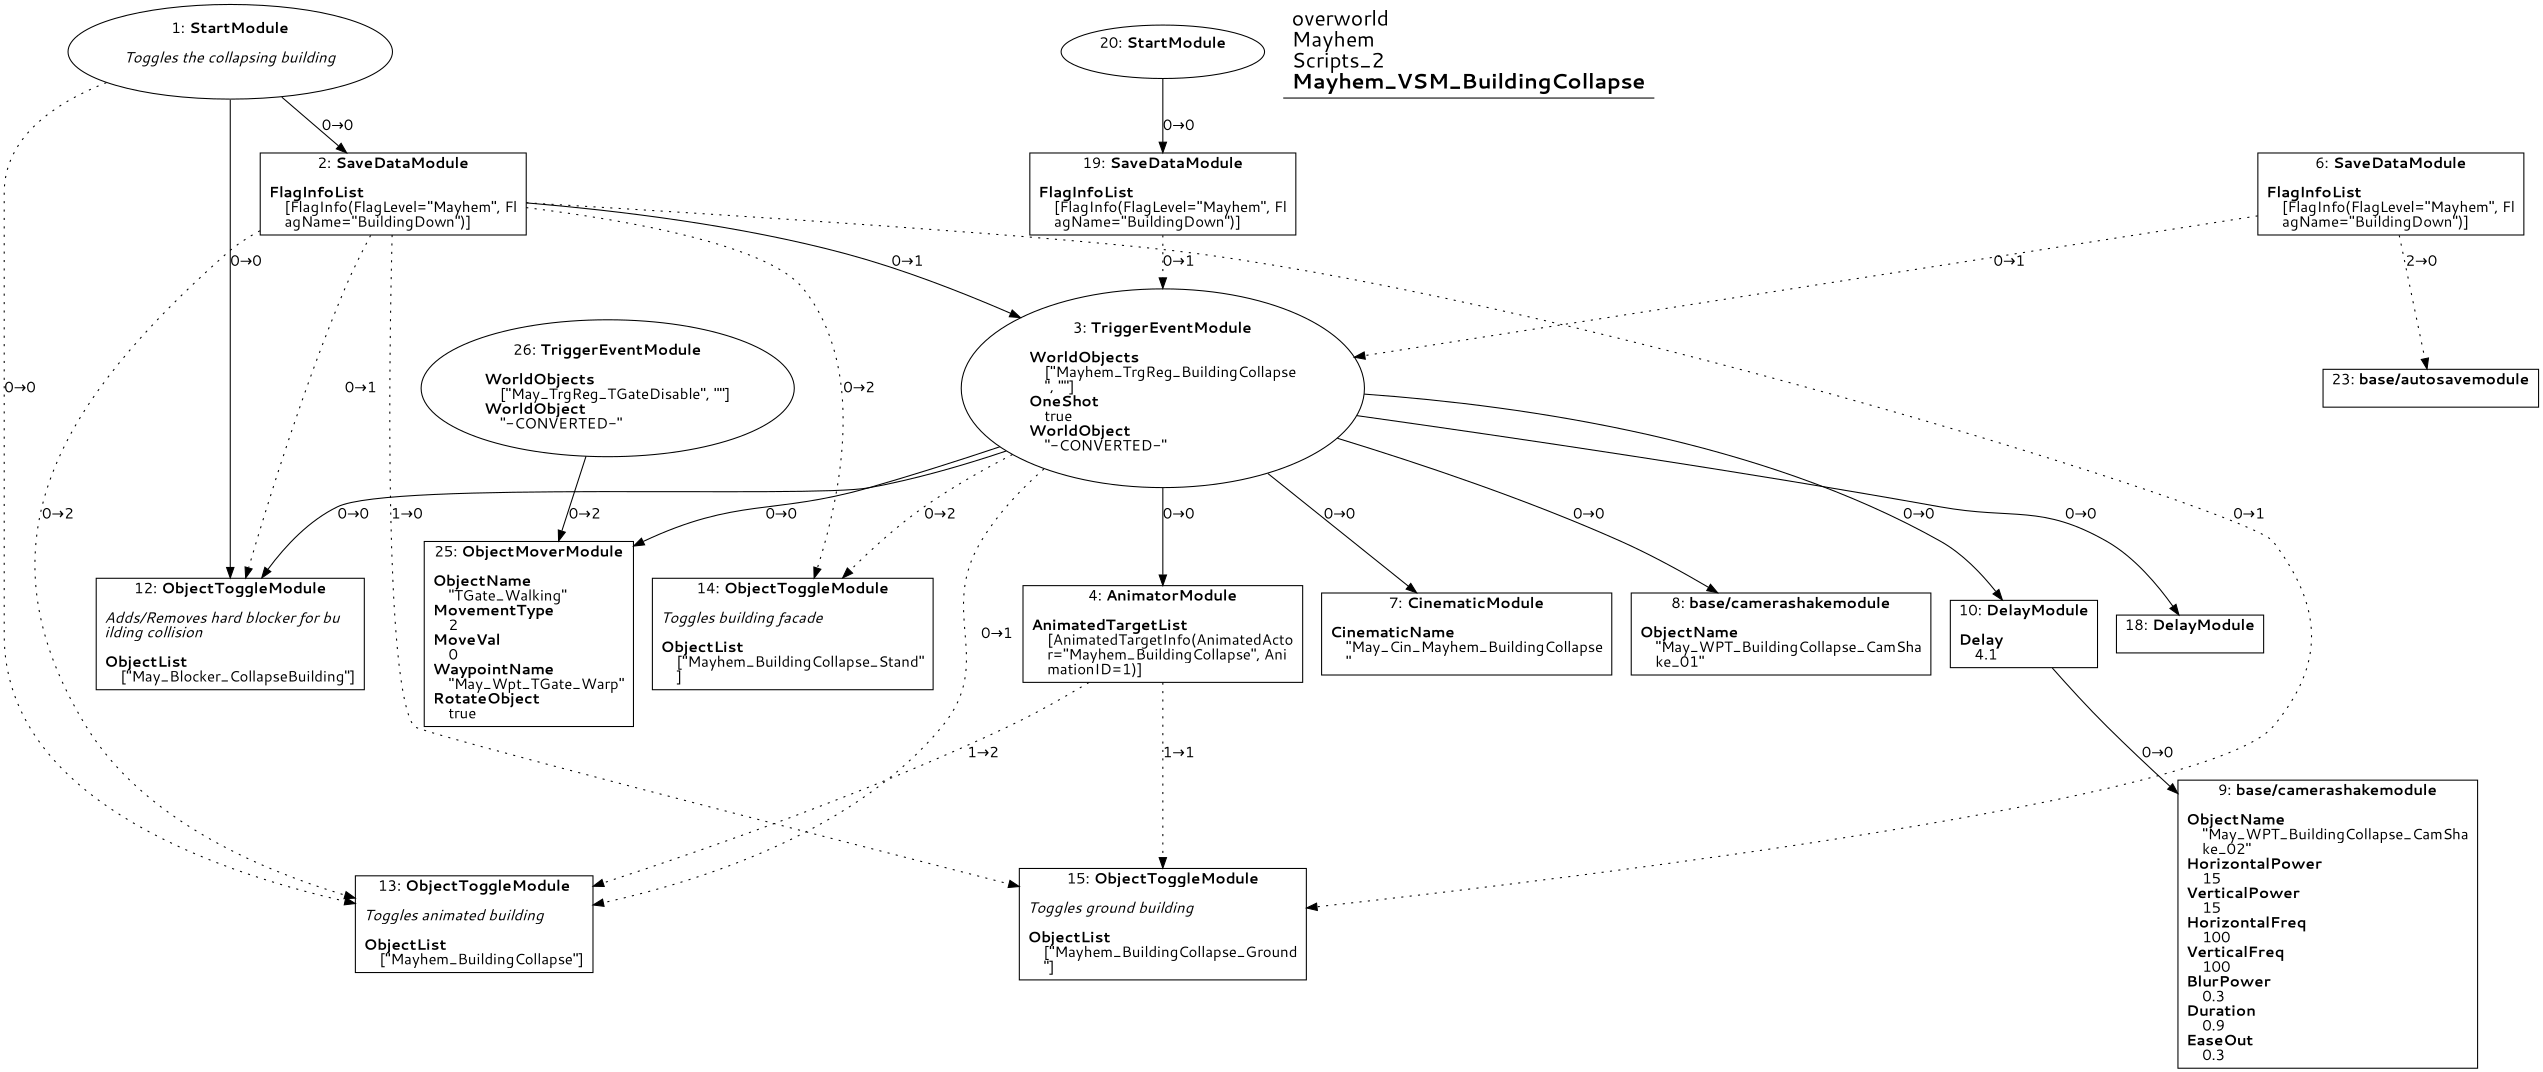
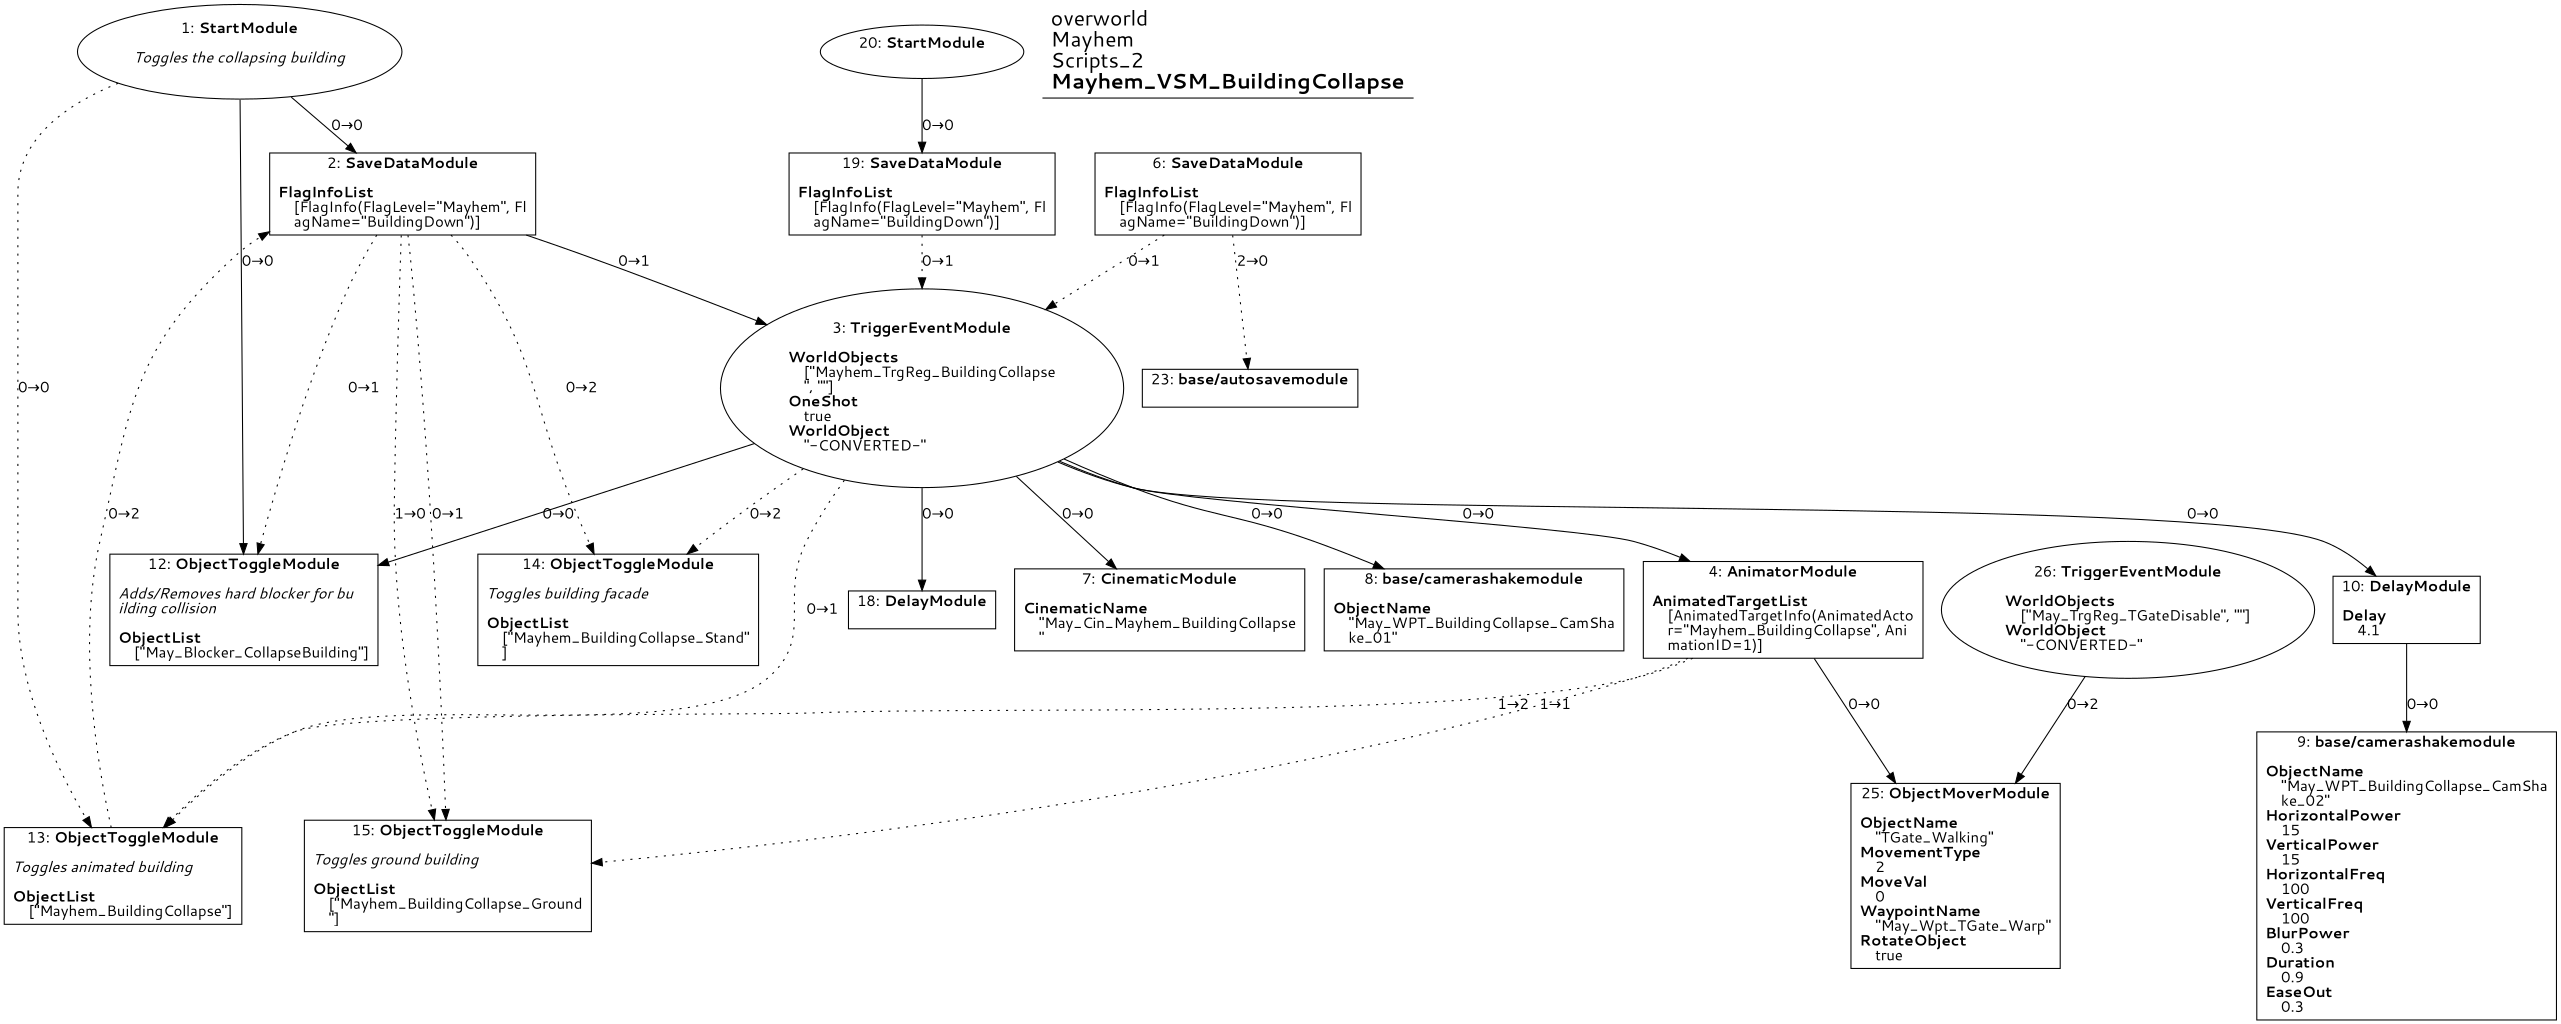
edge "3:" -> "25:": now "4:" -> "25:"
edge "2:" -> "13:": reversed
